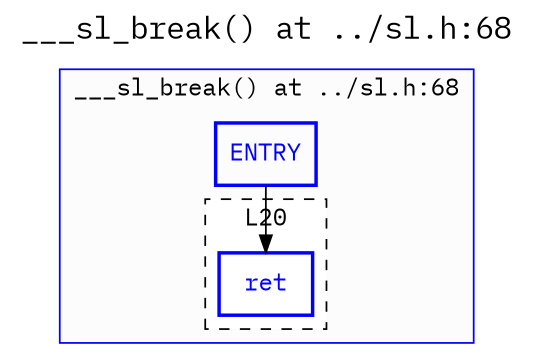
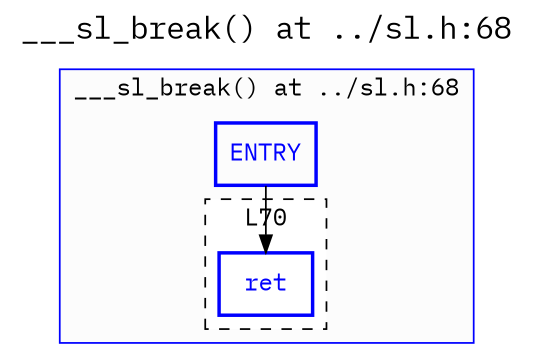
cluster "L20": label "L20" -> "L70"
